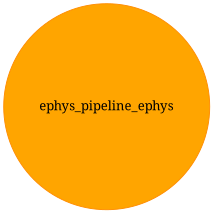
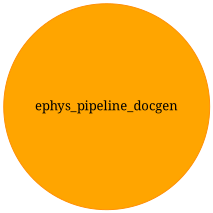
node "ephys_pipeline_ephys": label "ephys_pipeline_ephys" -> "ephys_pipeline_docgen"
